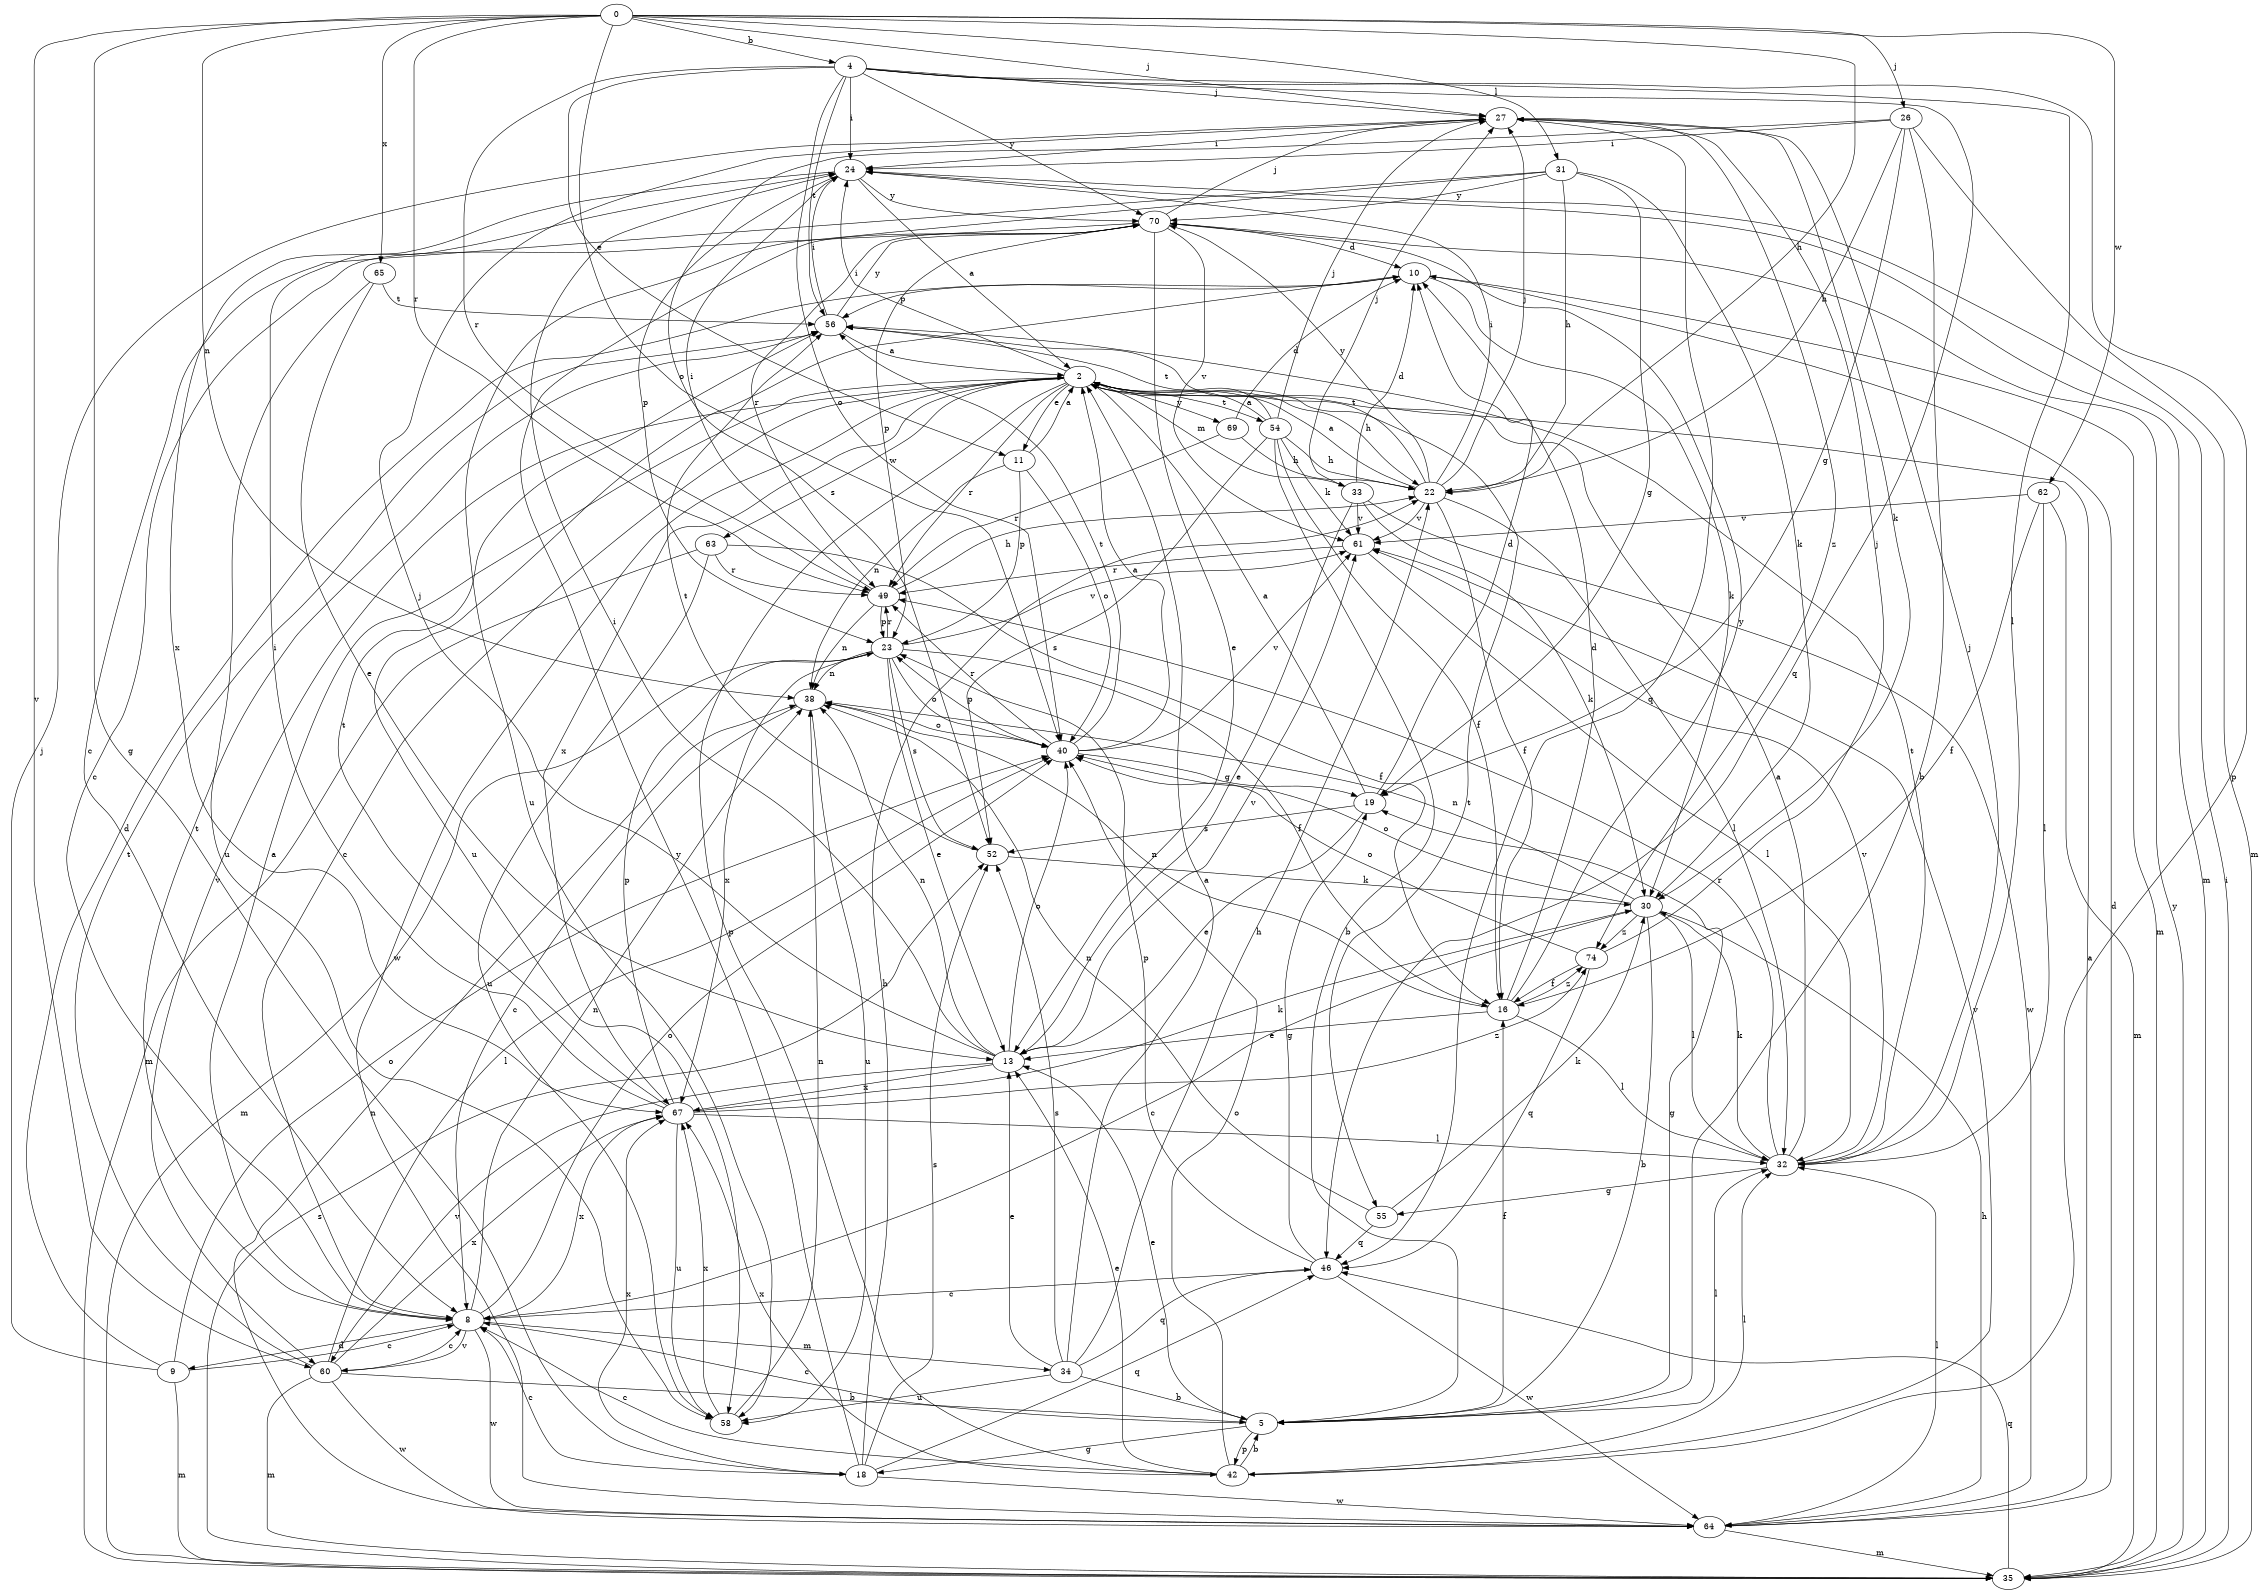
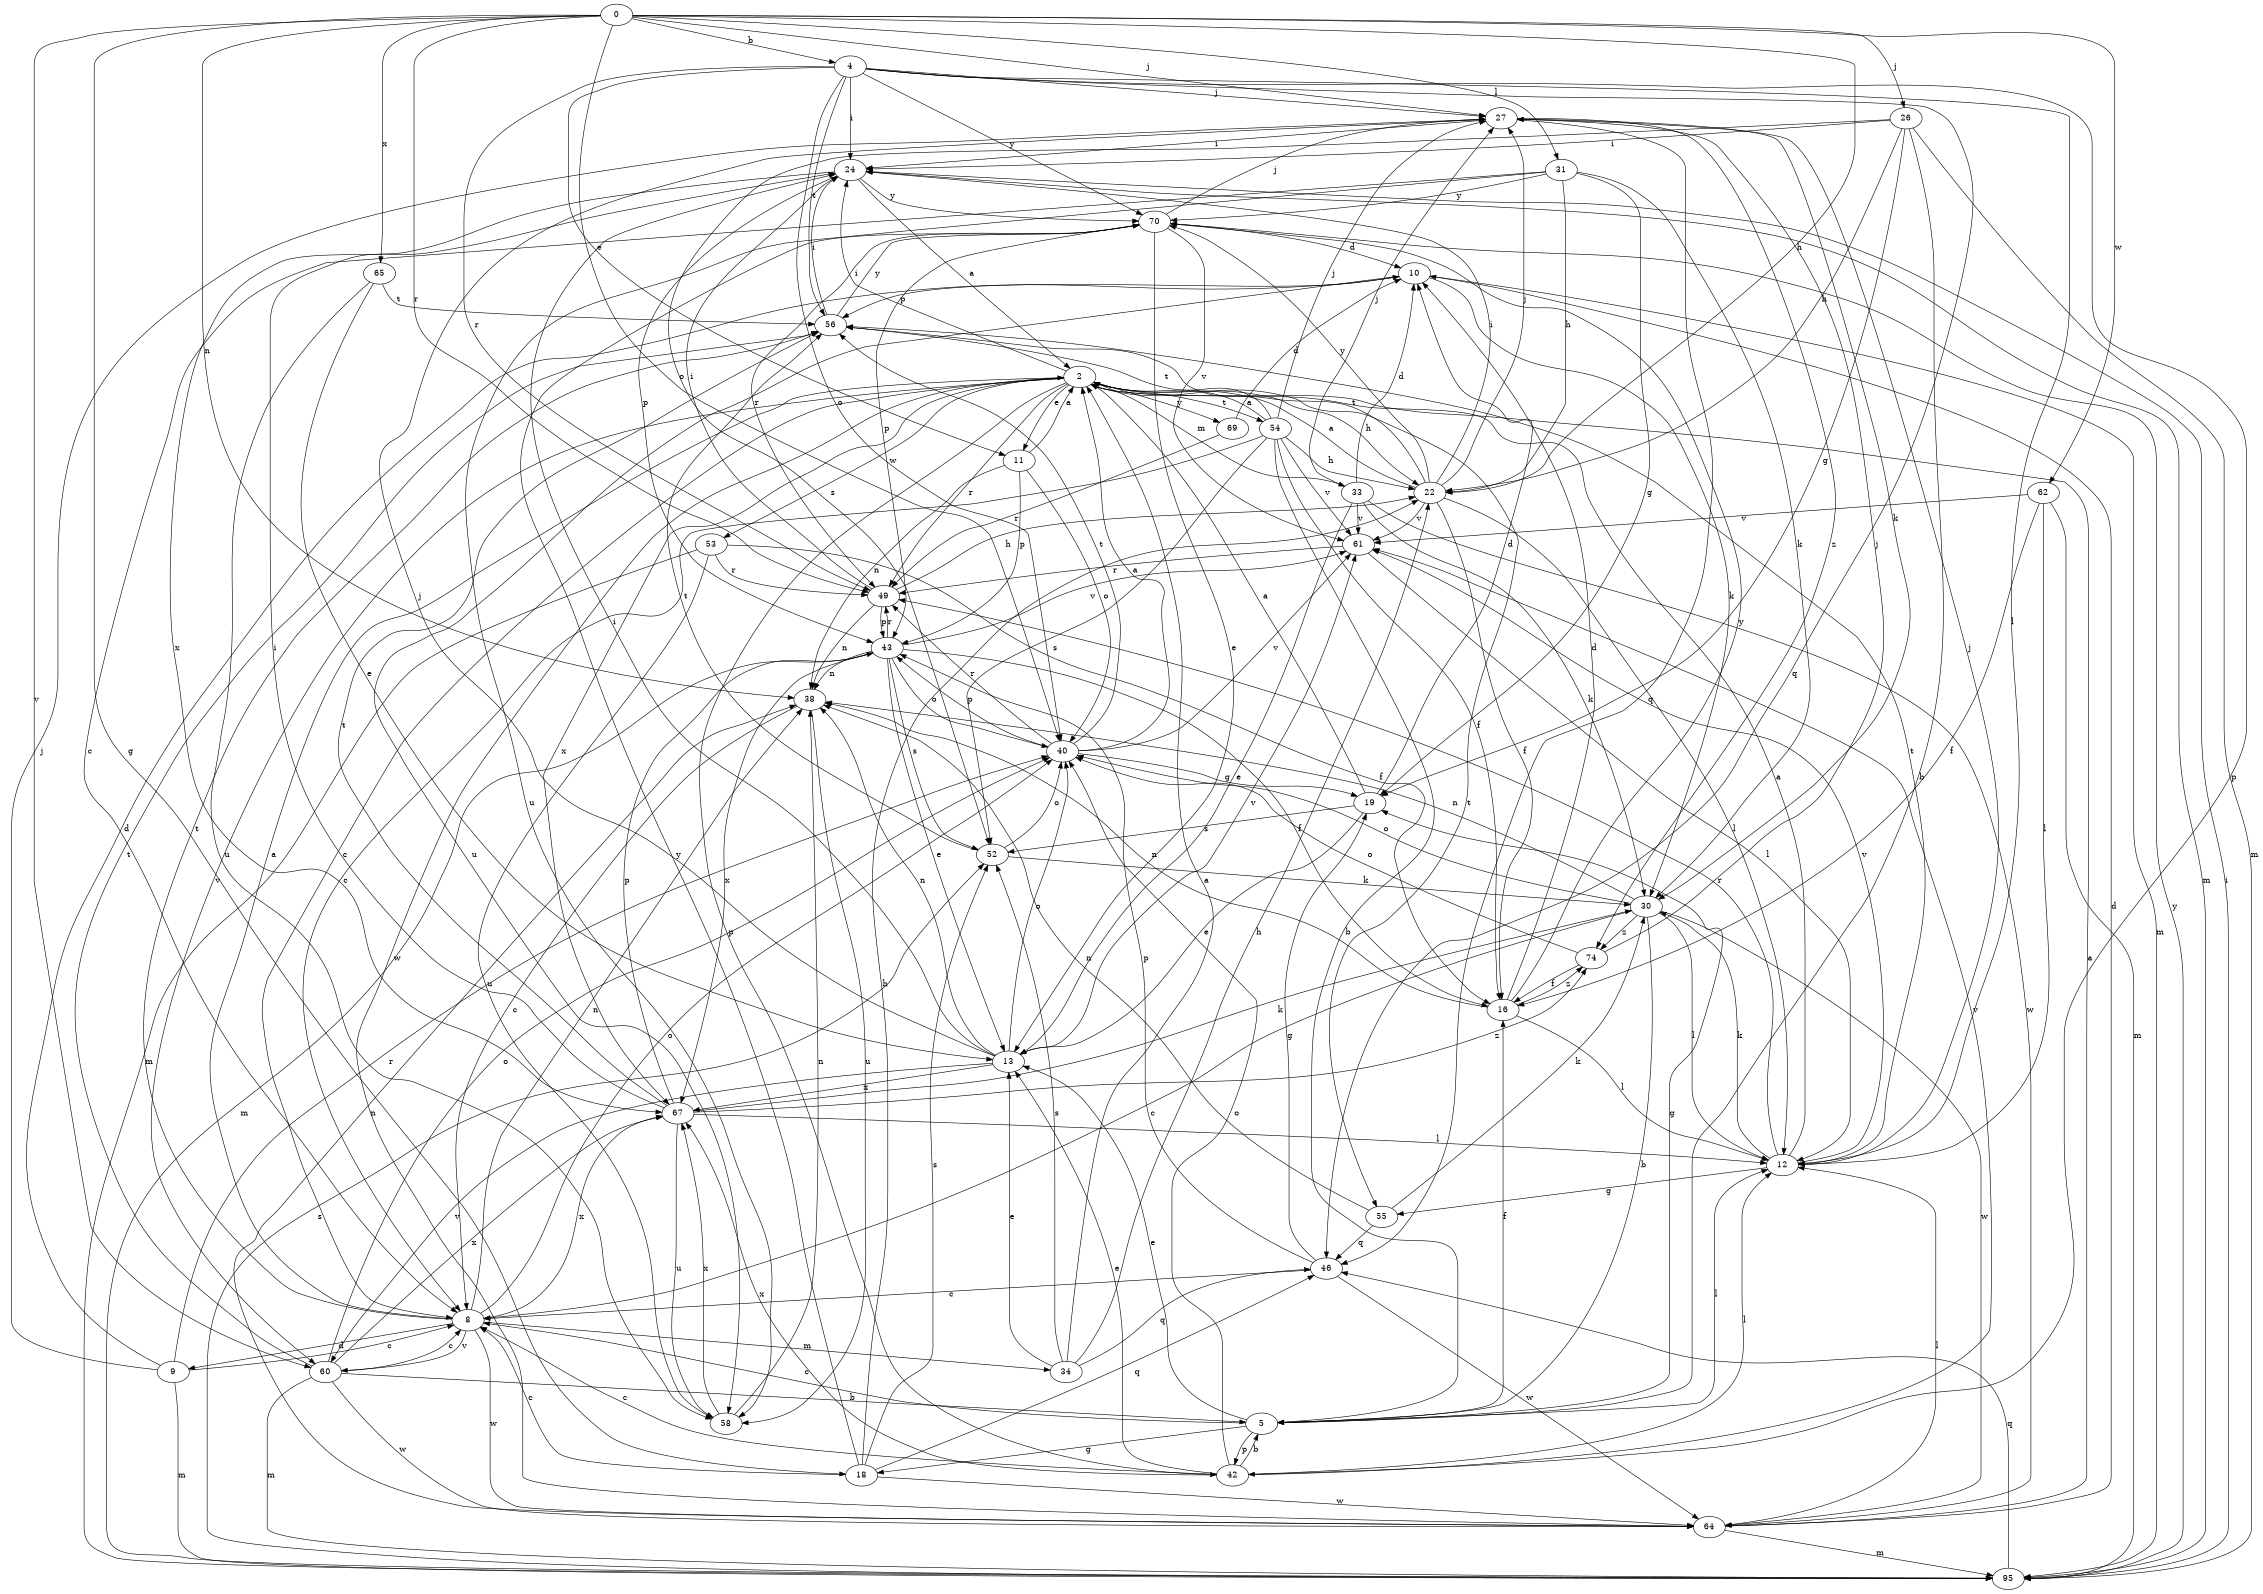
edge "56" -> "2": removed, label "a"
edge "70" -> "8": now "54" -> "8"
edge "69" -> "22": removed, label "h"
edge "54" -> "61": label "k" -> "v"
node "63": label "63" -> "53"
node "23": label "23" -> "43"
edge "38" -> "40": now "52" -> "40"
edge "16" -> "13": removed, label "e"
edge "9" -> "40": label "o" -> "r"
edge "60" -> "40": label "l" -> "o"
edge "74" -> "46": removed, label "q"
node "32": label "32" -> "12"
edge "30" -> "64": label "h" -> "w"
edge "18" -> "67": removed, label "x"
edge "34" -> "58": removed, label "u"
edge "34" -> "5": removed, label "b"
node "35": label "35" -> "95"
